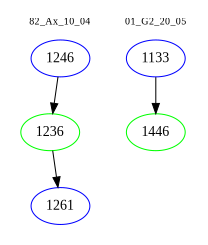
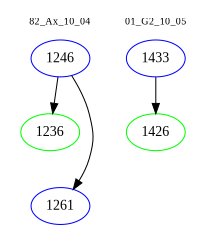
cluster "01_G2_20_05": label "01_G2_20_05" -> "01_G2_10_05"
node "1133": label "1133" -> "1433"
node "1446": label "1446" -> "1426"
edge "1236" -> "1261": now "1246" -> "1261"
